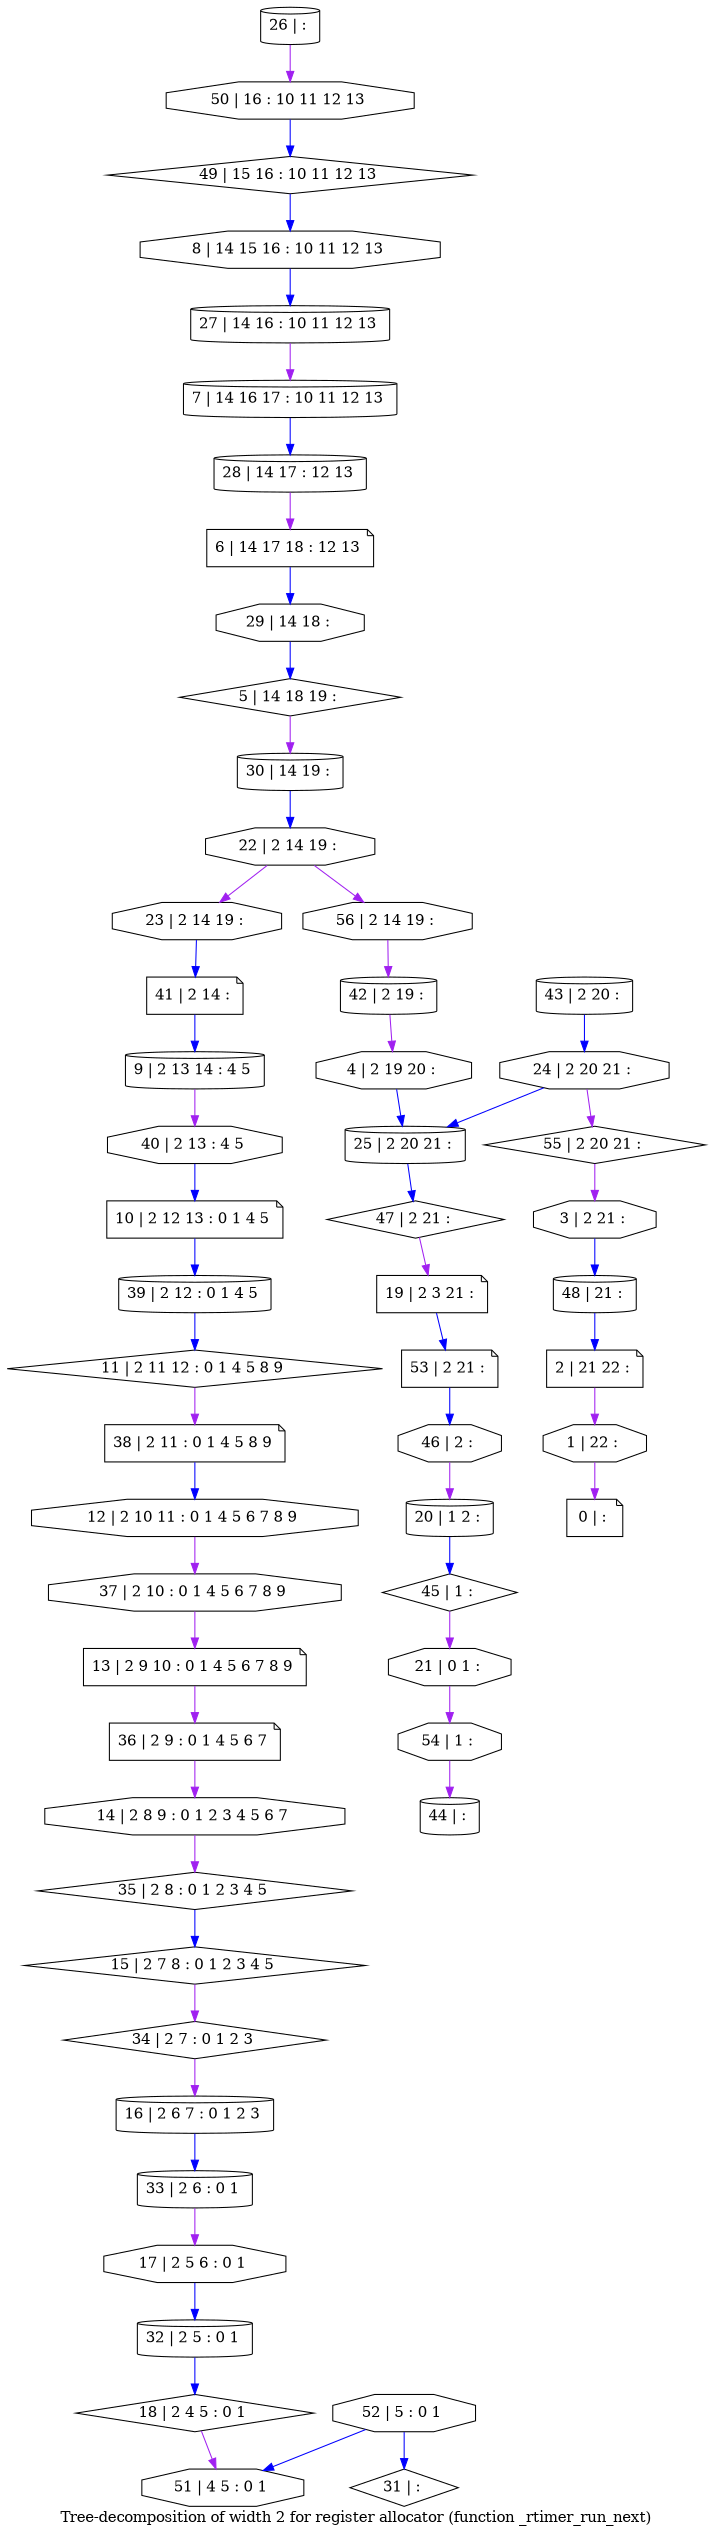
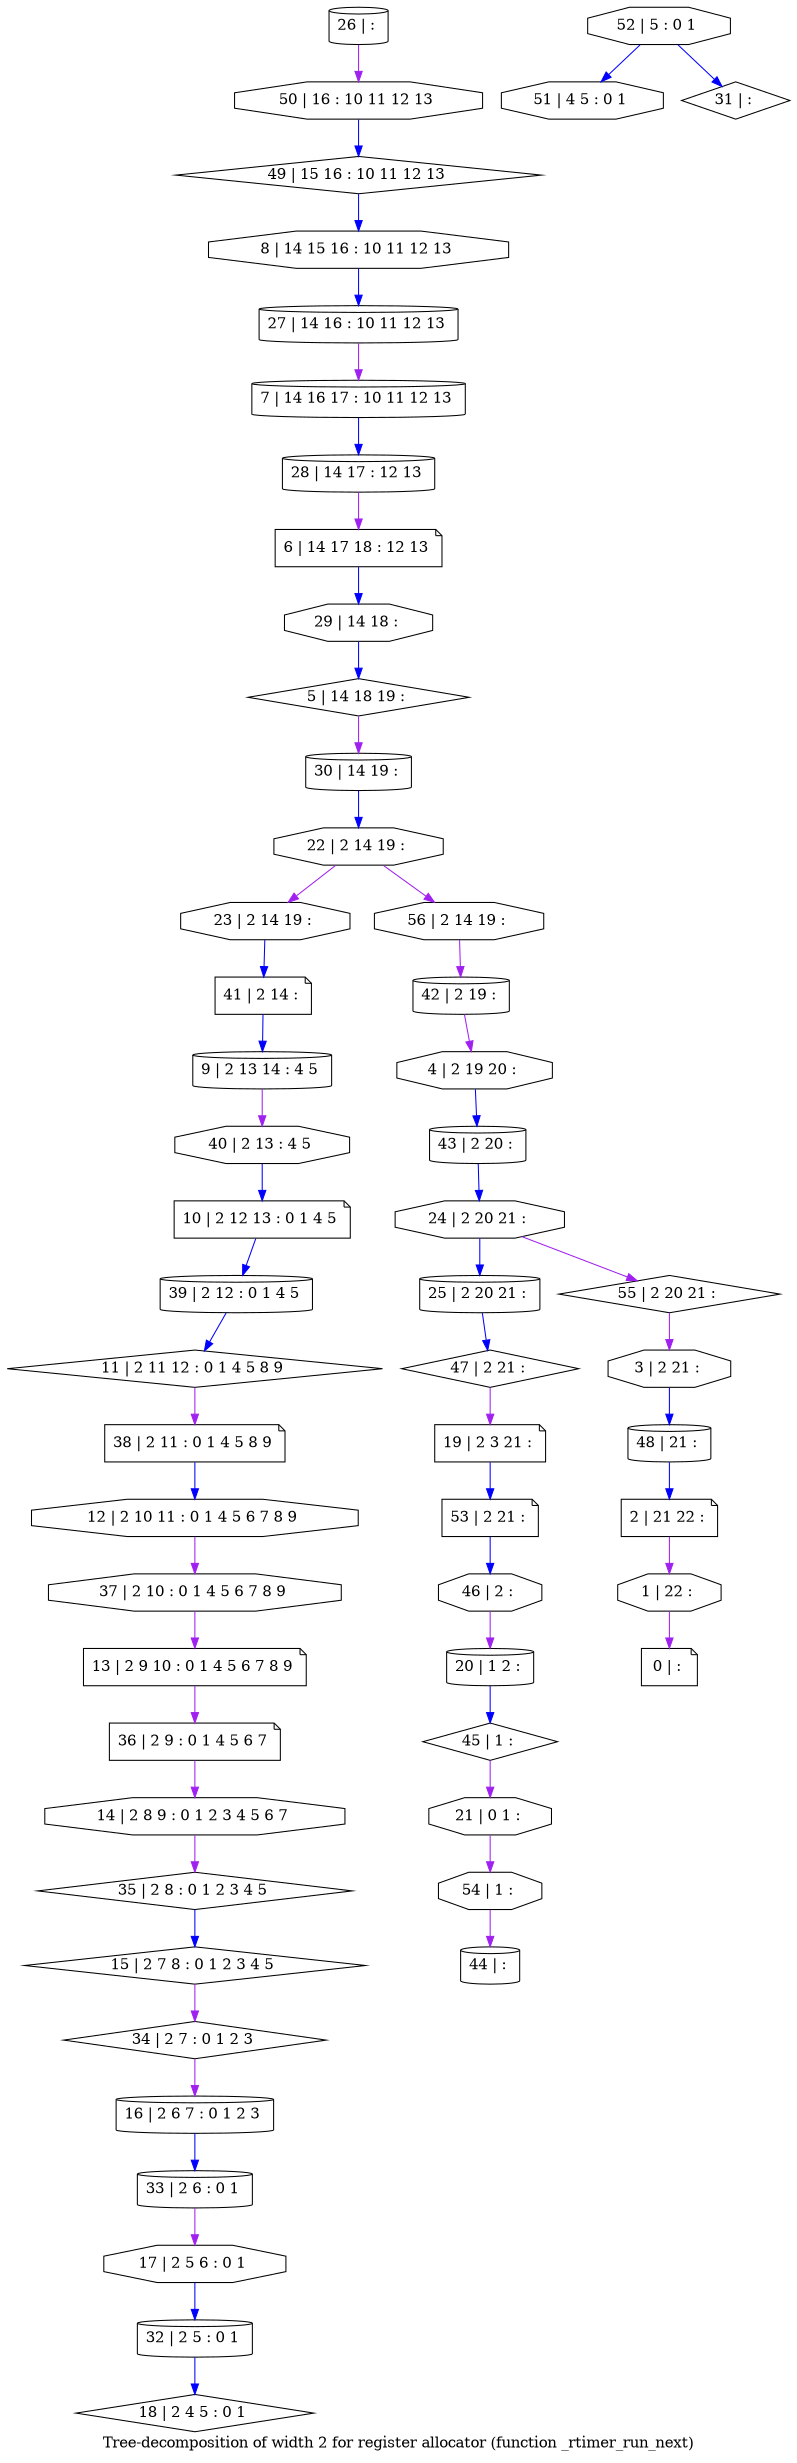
edge "4 | 2 19 20 :" -> "25 | 2 20 21 :": now "4 | 2 19 20 :" -> "43 | 2 20 :"
edge "18 | 2 4 5 : 0 1" -> "51 | 4 5 : 0 1": removed
